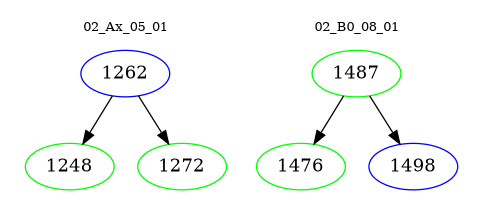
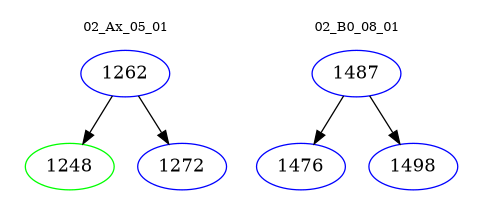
node "1487": color green -> blue
node "1272": color green -> blue
node "1476": color green -> blue
